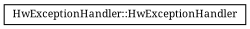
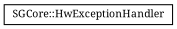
node "HwExceptionHandler::HwExceptionHandler": label "HwExceptionHandler::HwExceptionHandler" -> "SGCore::HwExceptionHandler"
